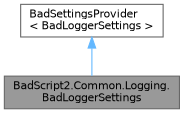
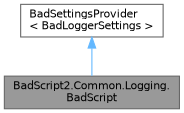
node "BadScript2.Common.Logging. BadLoggerSettings": label "BadScript2.Common.Logging. BadLoggerSettings" -> "BadScript2.Common.Logging. BadScript"
